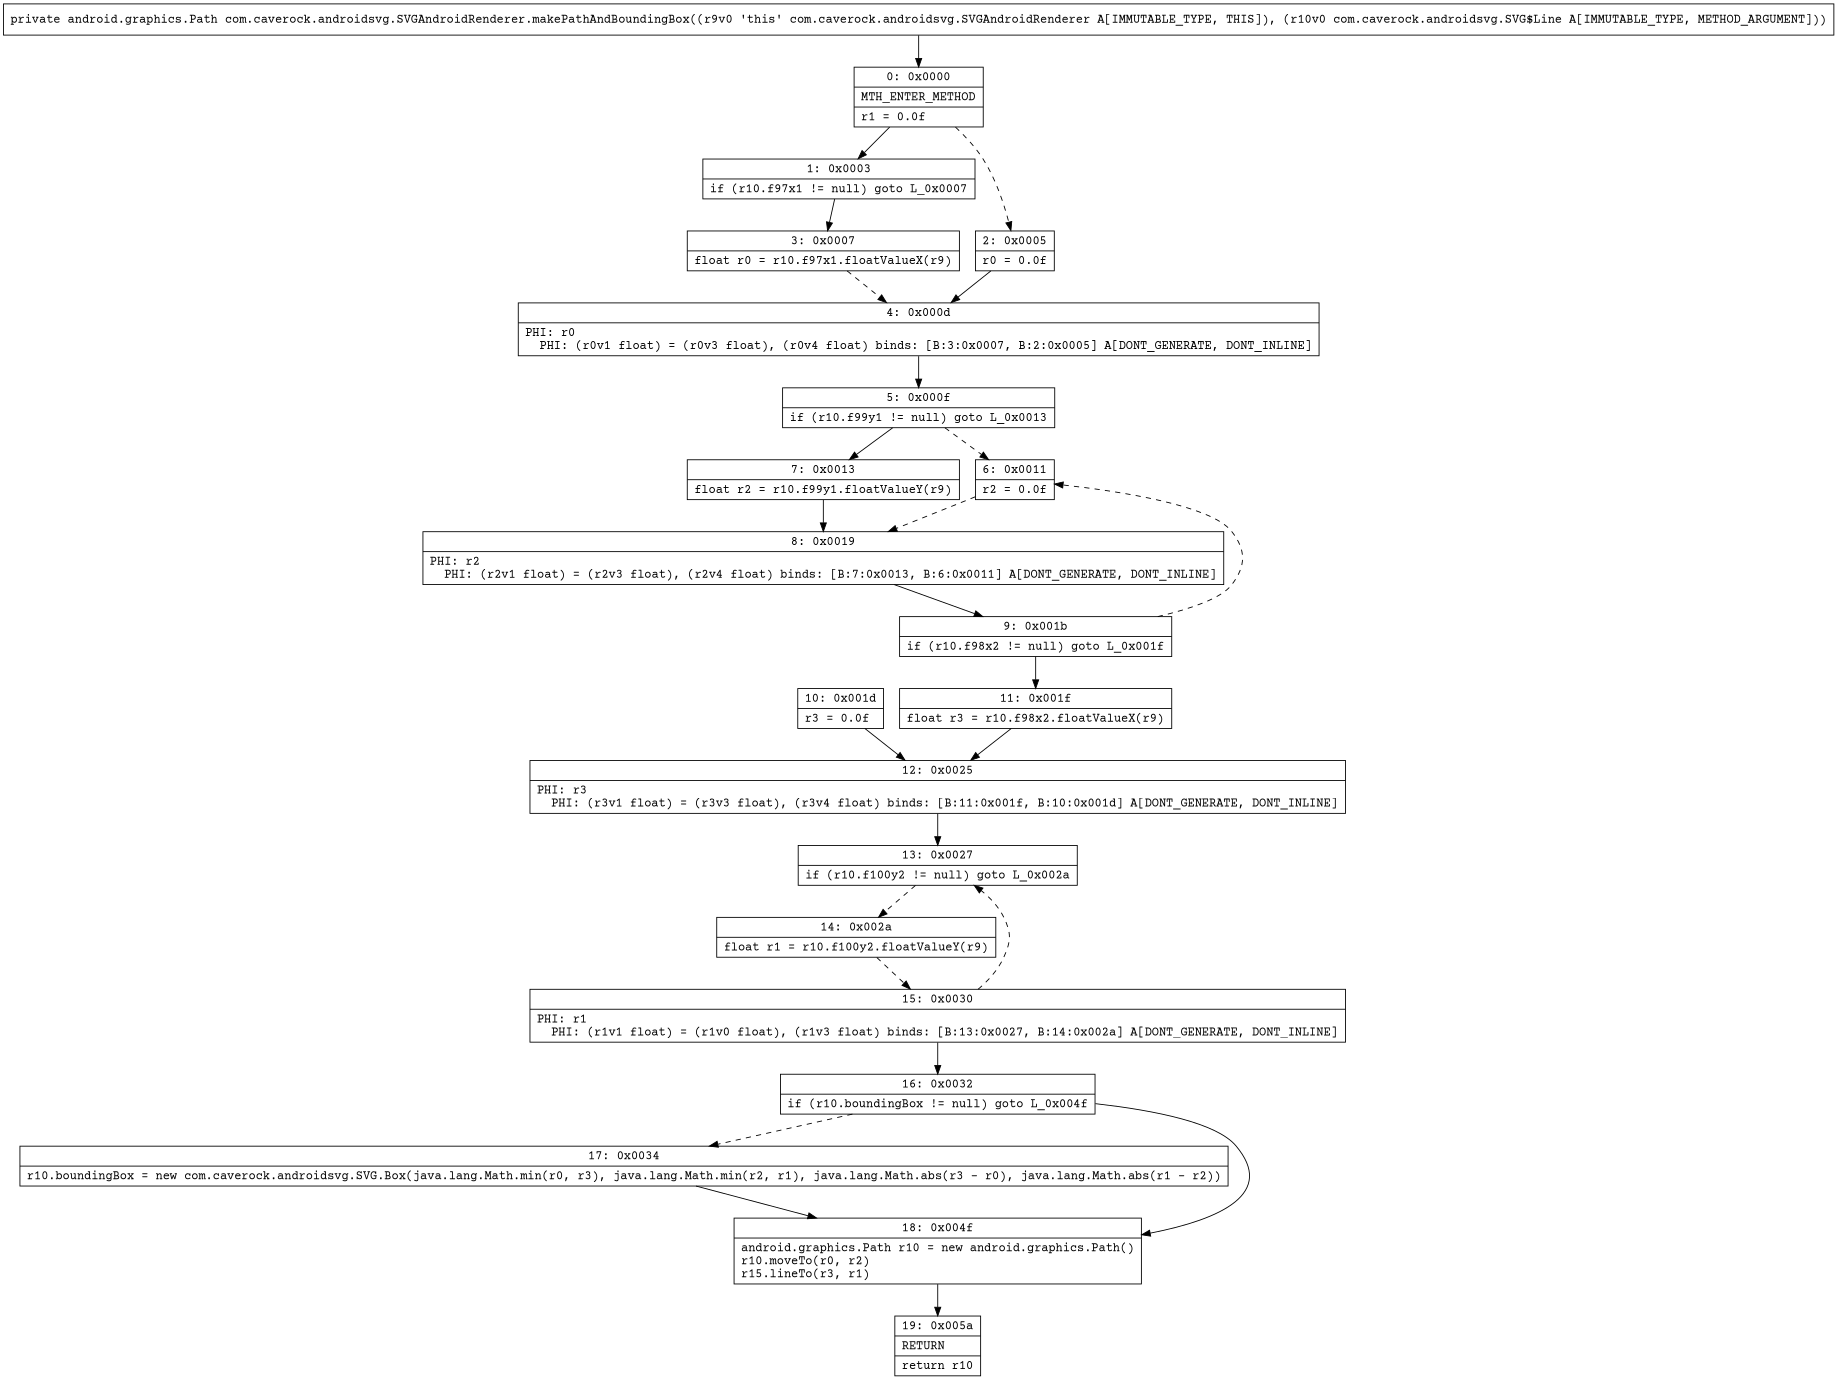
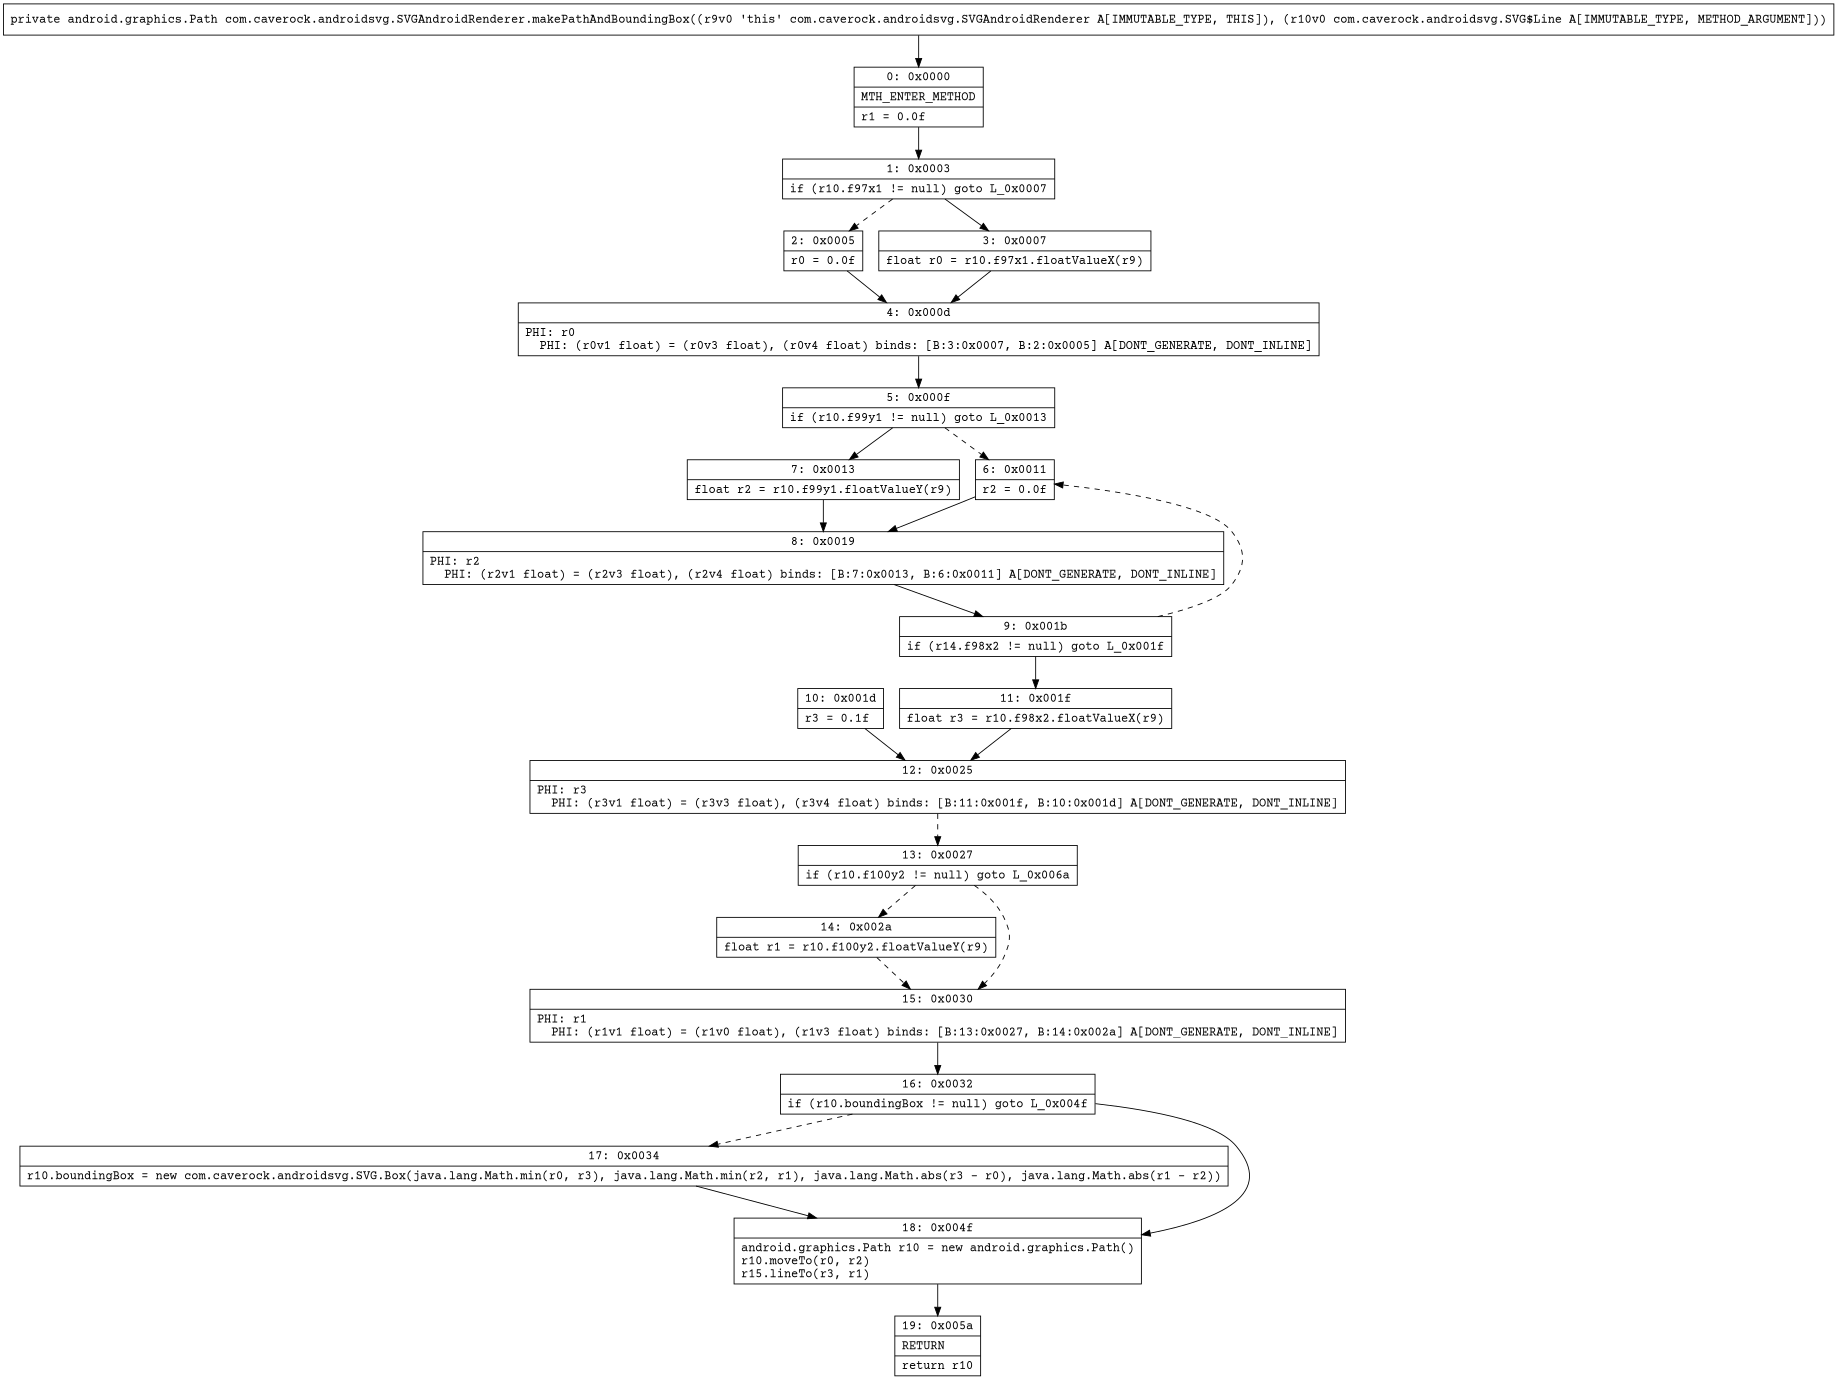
edge "0: 0x0000" -> "2: 0x0005": now "1: 0x0003" -> "2: 0x0005"
edge "3: 0x0007" -> "4: 0x000d": style dashed -> solid
edge "6: 0x0011" -> "8: 0x0019": style dashed -> solid
node "9: 0x001b": text "if (r10.f98x2 != null) goto L_0x001f" -> "if (r14.f98x2 != null) goto L_0x001f"
node "10: 0x001d": text "r3 = 0.0f" -> "r3 = 0.1f"
edge "12: 0x0025" -> "13: 0x0027": style solid -> dashed
node "13: 0x0027": text "if (r10.f100y2 != null) goto L_0x002a" -> "if (r10.f100y2 != null) goto L_0x006a"
edge "15: 0x0030" -> "13: 0x0027": reversed
